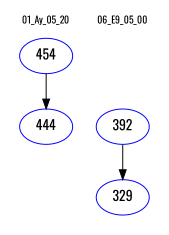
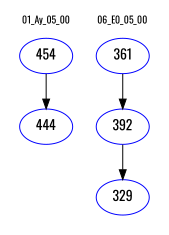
cluster "01_Ay_05_20": label "01_Ay_05_20" -> "01_Ay_05_00"
cluster "06_E9_05_00": label "06_E9_05_00" -> "06_E0_05_00"
node "361": added
